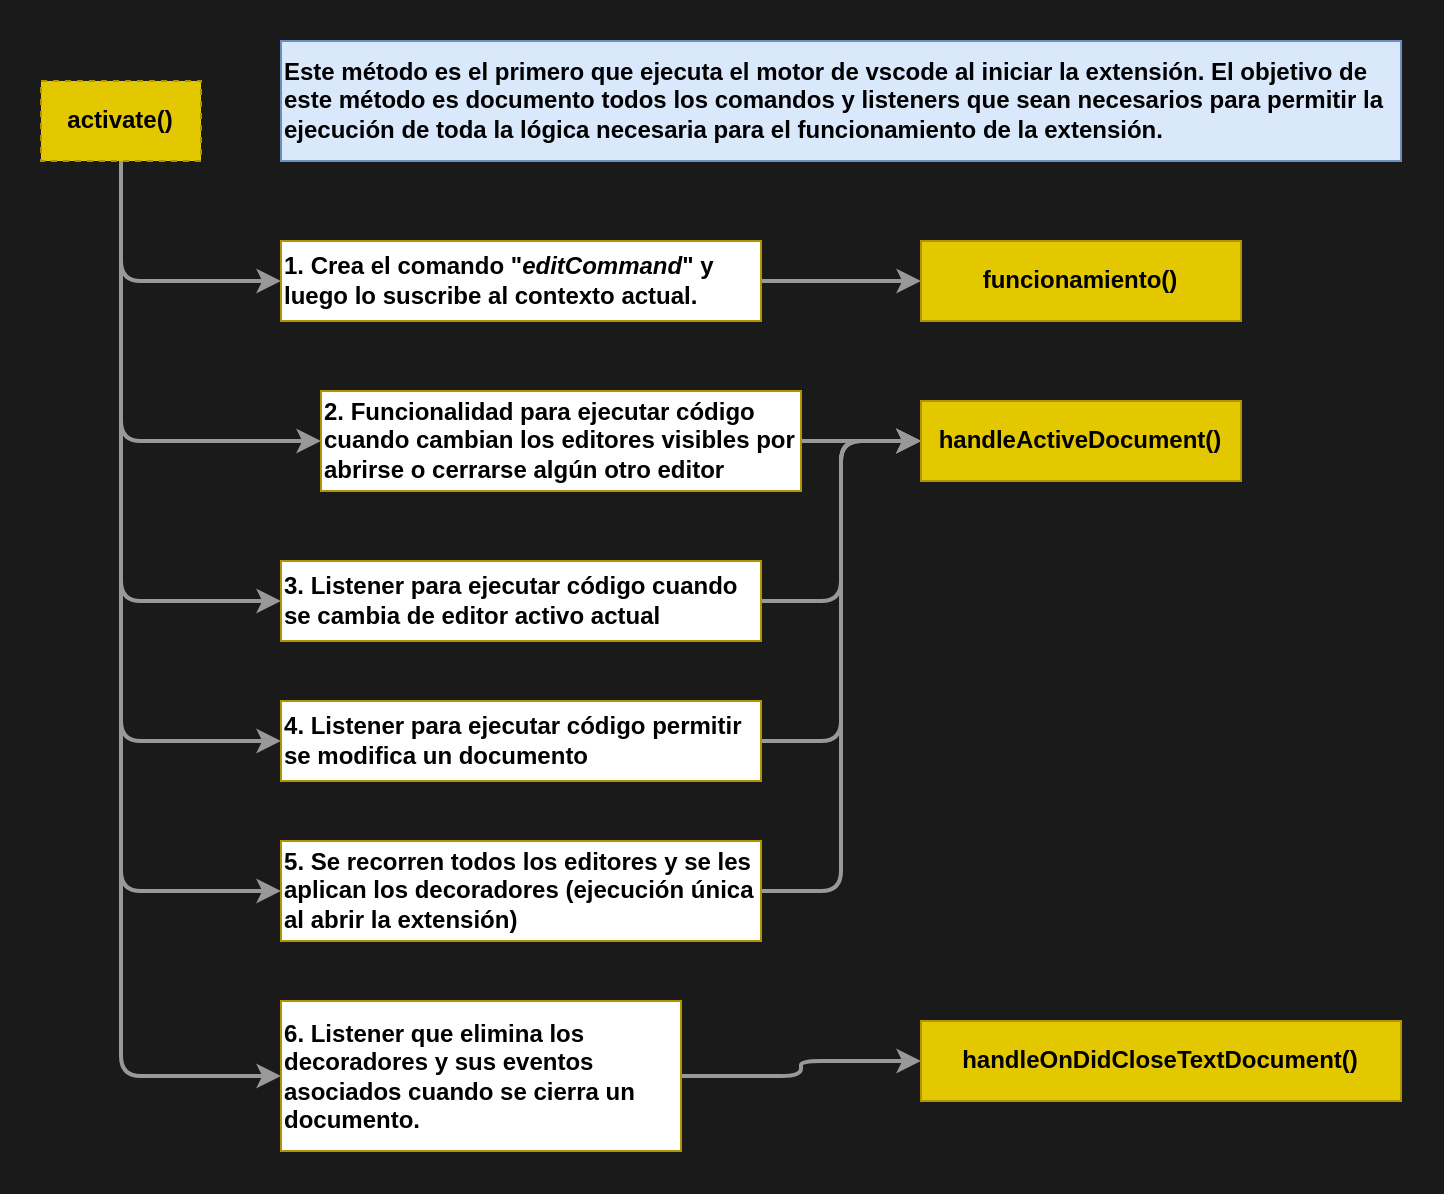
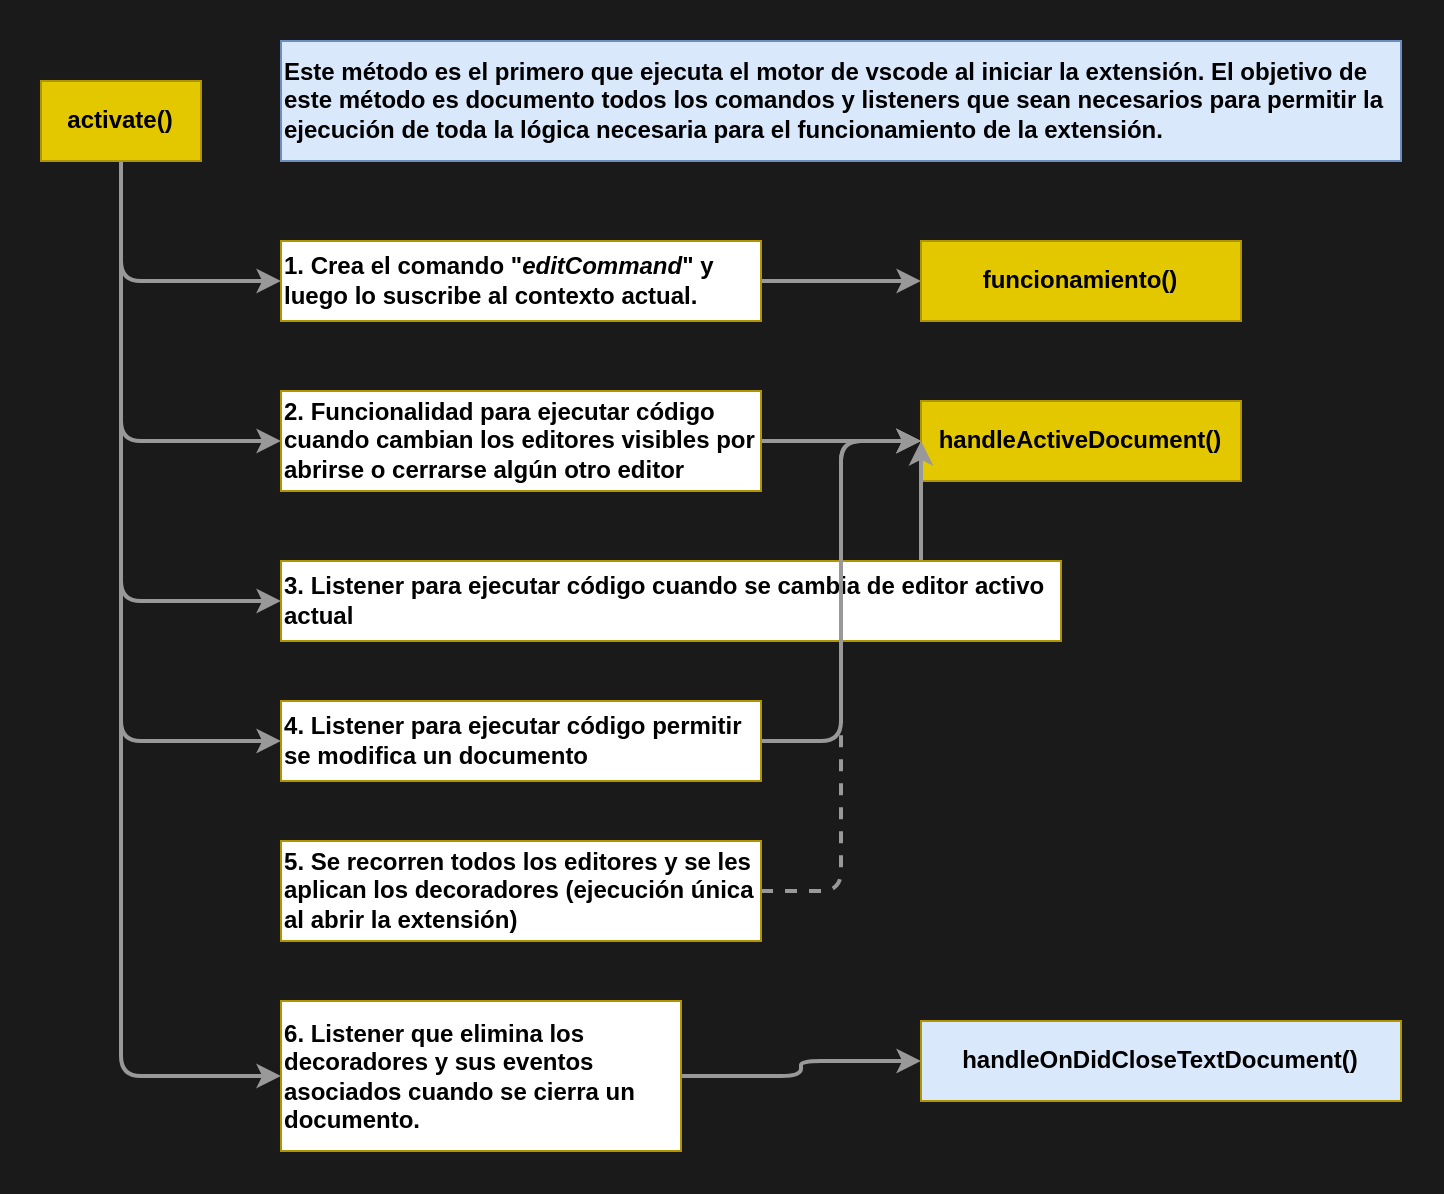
node "activate()": style dashed -> solid
node "2. Funcionalidad para ejecutar código cuando cambian los editores visibles por abrirse o cerrarse algún otro editor": moved (561, 441) -> (521, 441)
node "3. Listener para ejecutar código cuando se cambia de editor activo actual": size 480x80 -> 780x80
edge "5. Se recorren todos los editores y se les aplican los decoradores (ejecución única al abrir la extensión)" -> "handleActiveDocument()": style solid -> dashed
edge "activate()" -> "5. Se recorren todos los editores y se les aplican los decoradores (ejecución única al abrir la extensión)": removed
node "handleOnDidCloseTextDocument()": fillcolor #e3c800 -> #dae8fc
